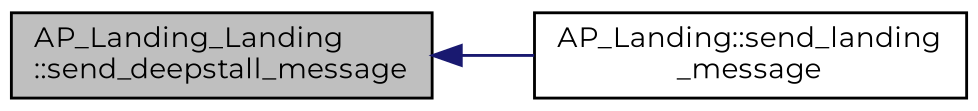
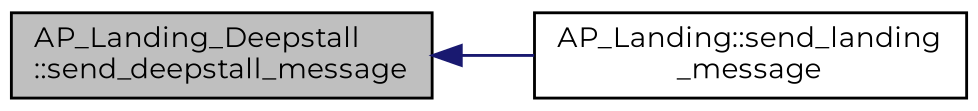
node "AP_Landing_Landing ::send_deepstall_message": label "AP_Landing_Landing ::send_deepstall_message" -> "AP_Landing_Deepstall ::send_deepstall_message"
